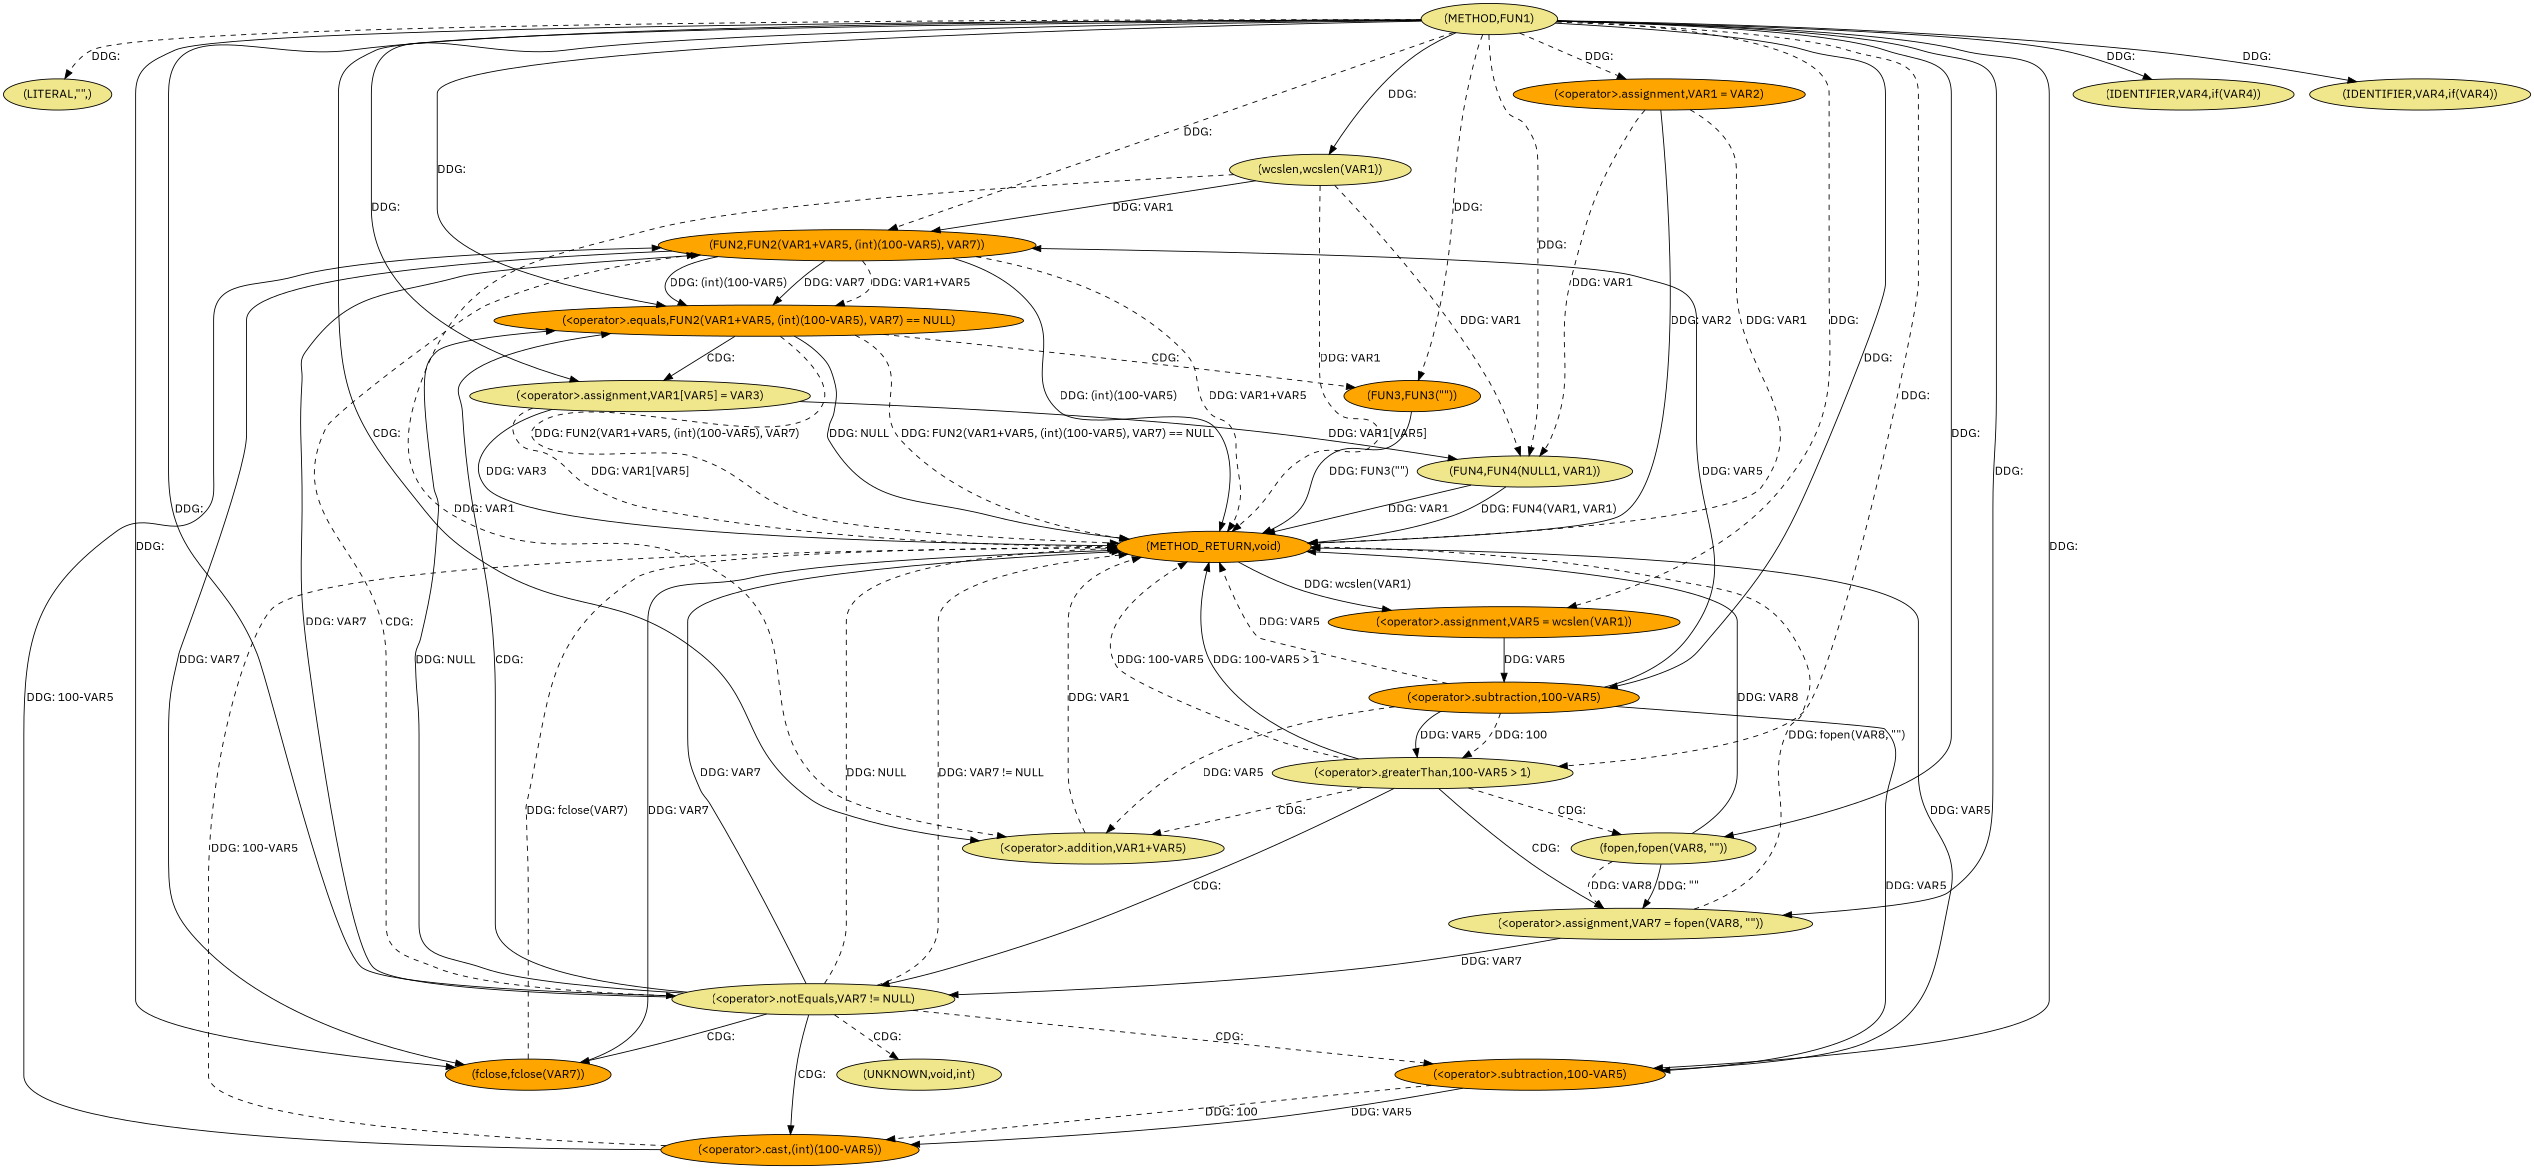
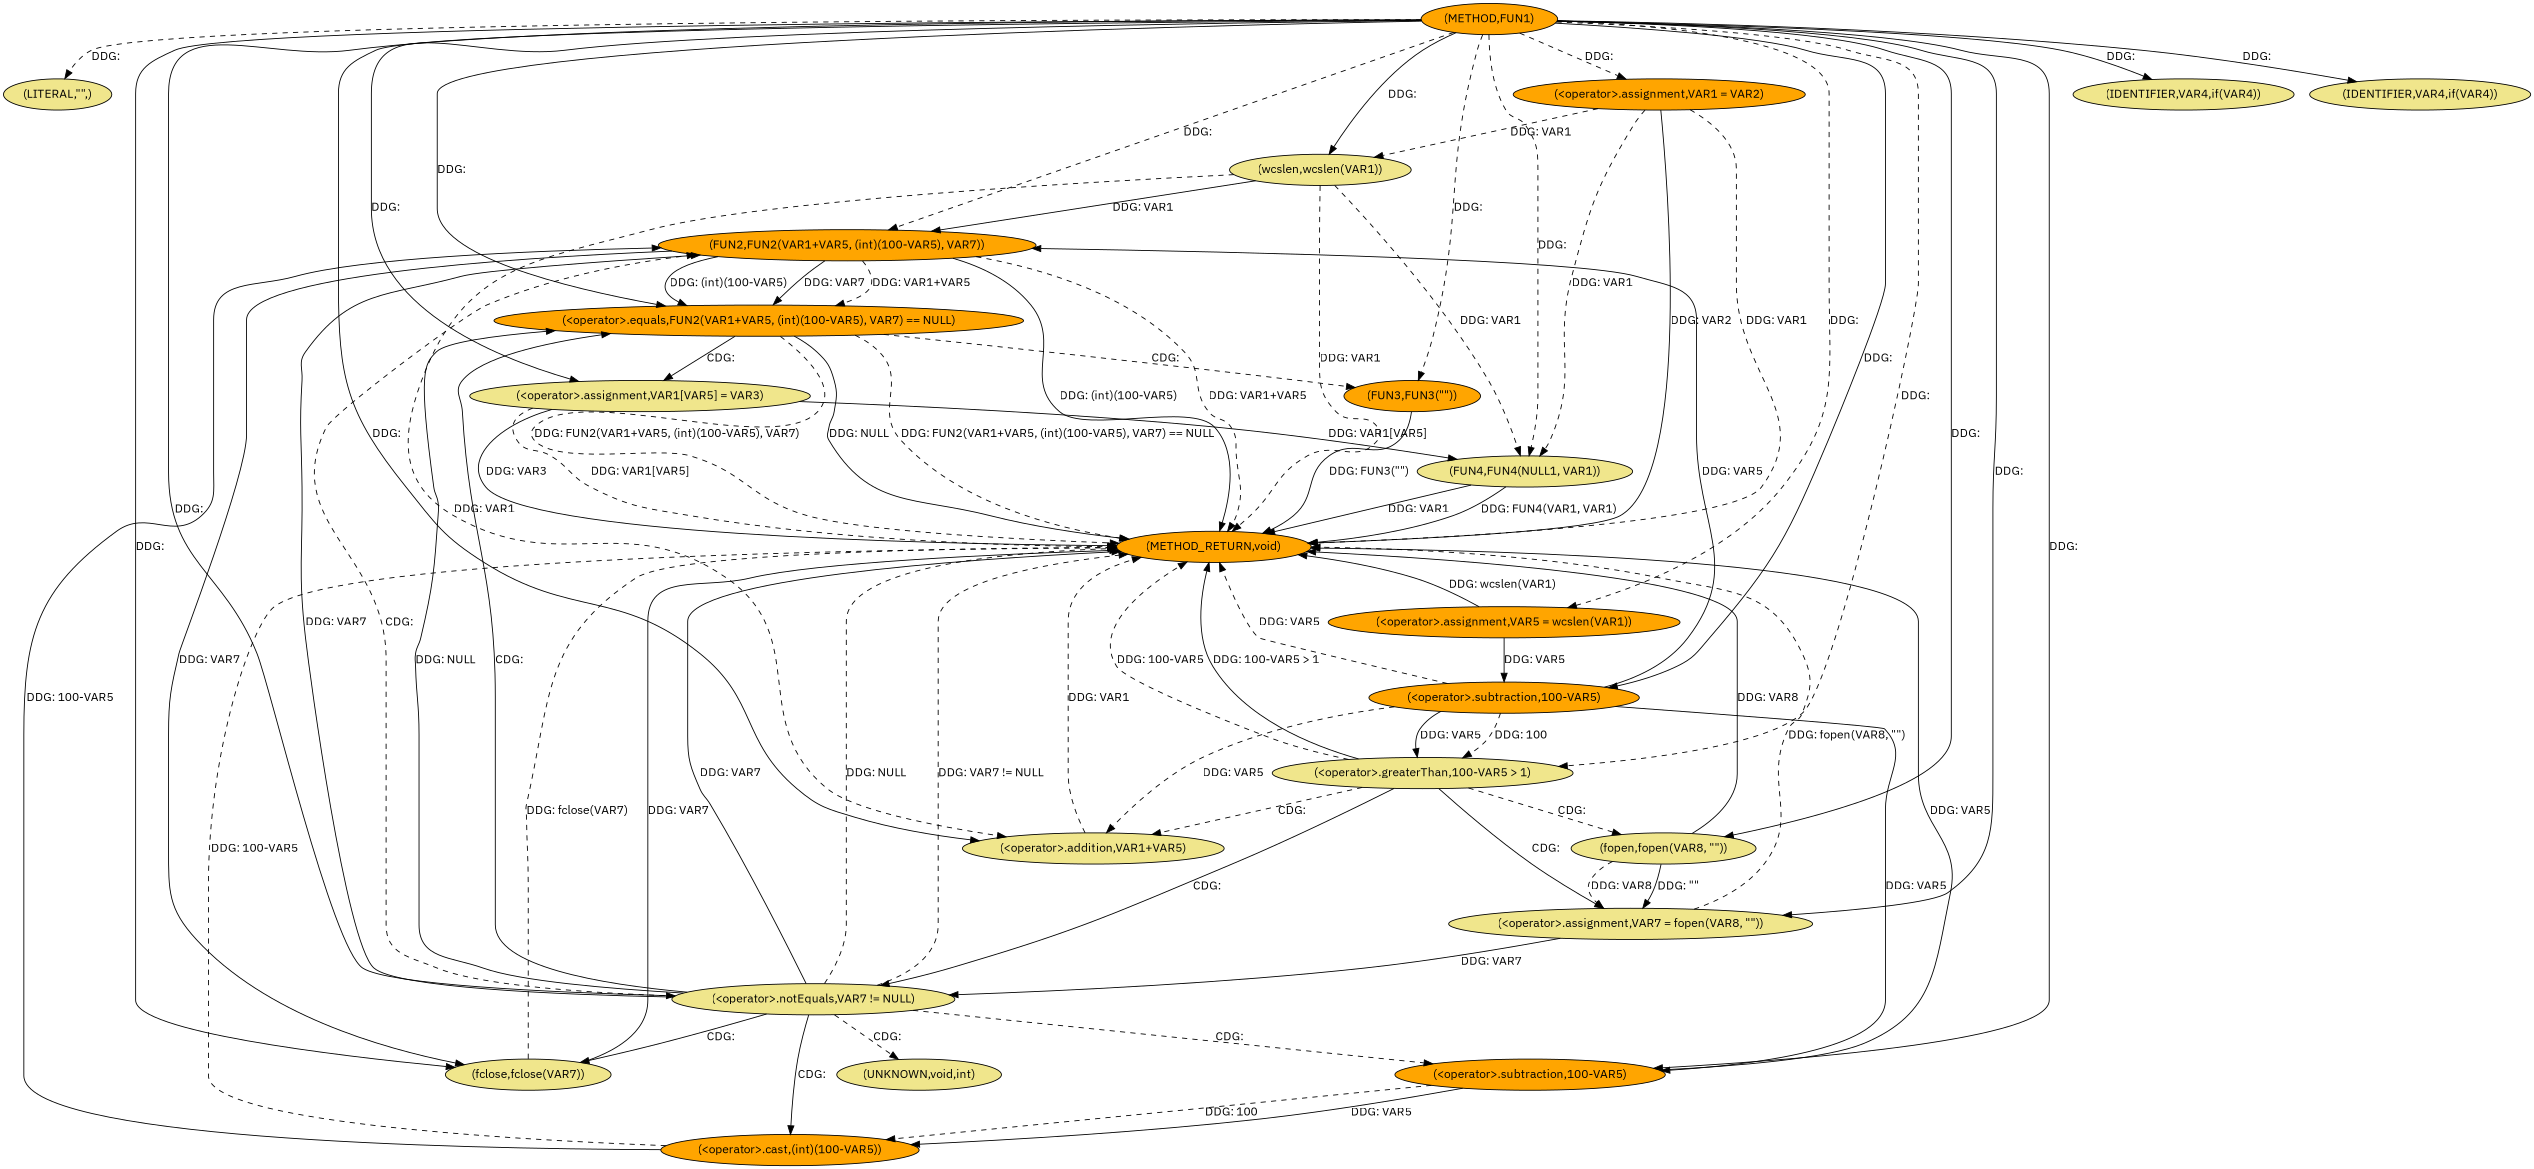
node "(METHOD,FUN1)": fillcolor khaki -> orange
edge "(<operator>.assignment,VAR1 = VAR2)" -> "(wcslen,wcslen(VAR1))": added, label "DDG: VAR1"
edge "(METHOD,FUN1)" -> "(<operator>.addition,VAR1+VAR5)": label "CDG: " -> "DDG: "
edge "(METHOD_RETURN,void)" -> "(<operator>.assignment,VAR5 = wcslen(VAR1))": reversed
node "(fclose,fclose(VAR7))": fillcolor orange -> khaki
